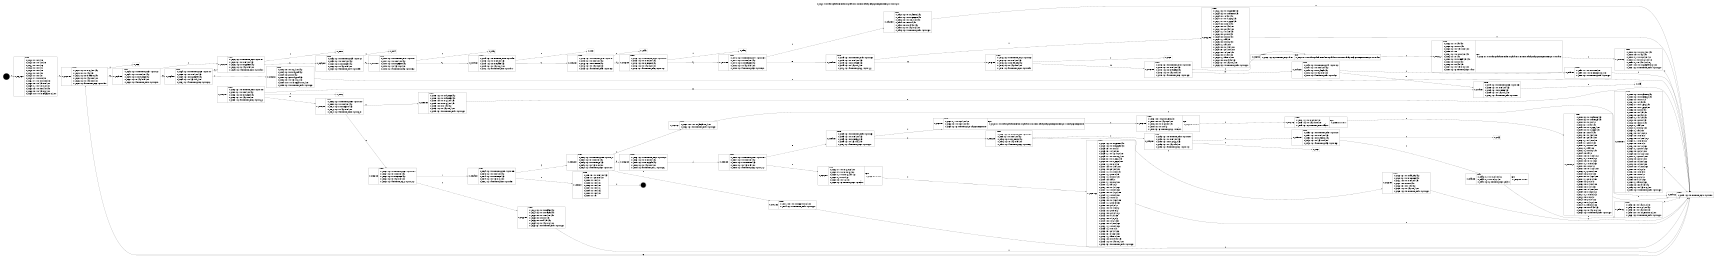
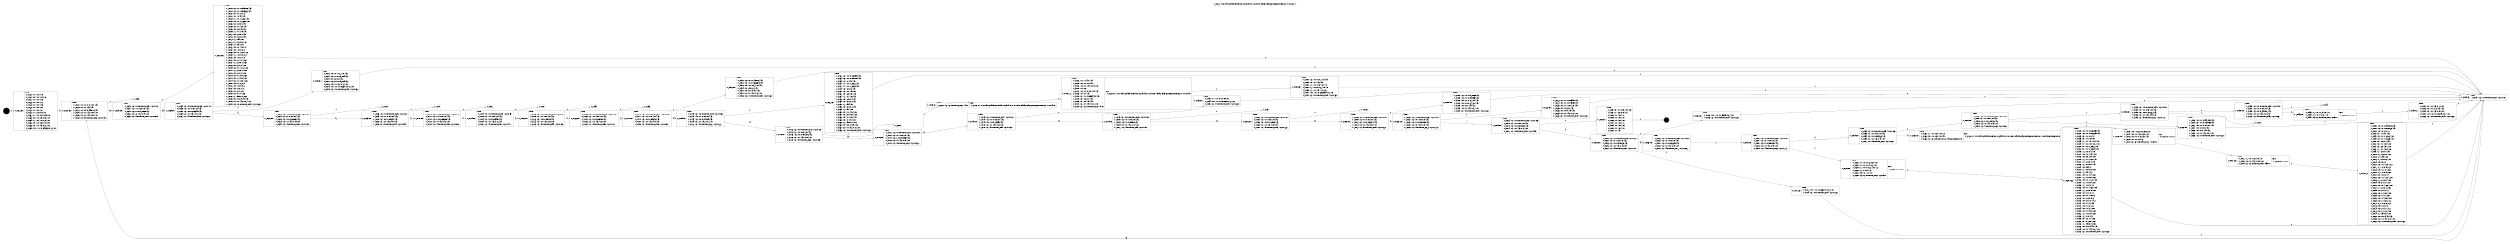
edge "0x401692 [28]" -> "0x4016ca [28]": now "0x401692 [28]" -> "0x401c18 [137]"
edge "0x40181a [28]" -> "0x4017fe [28]": reversed
